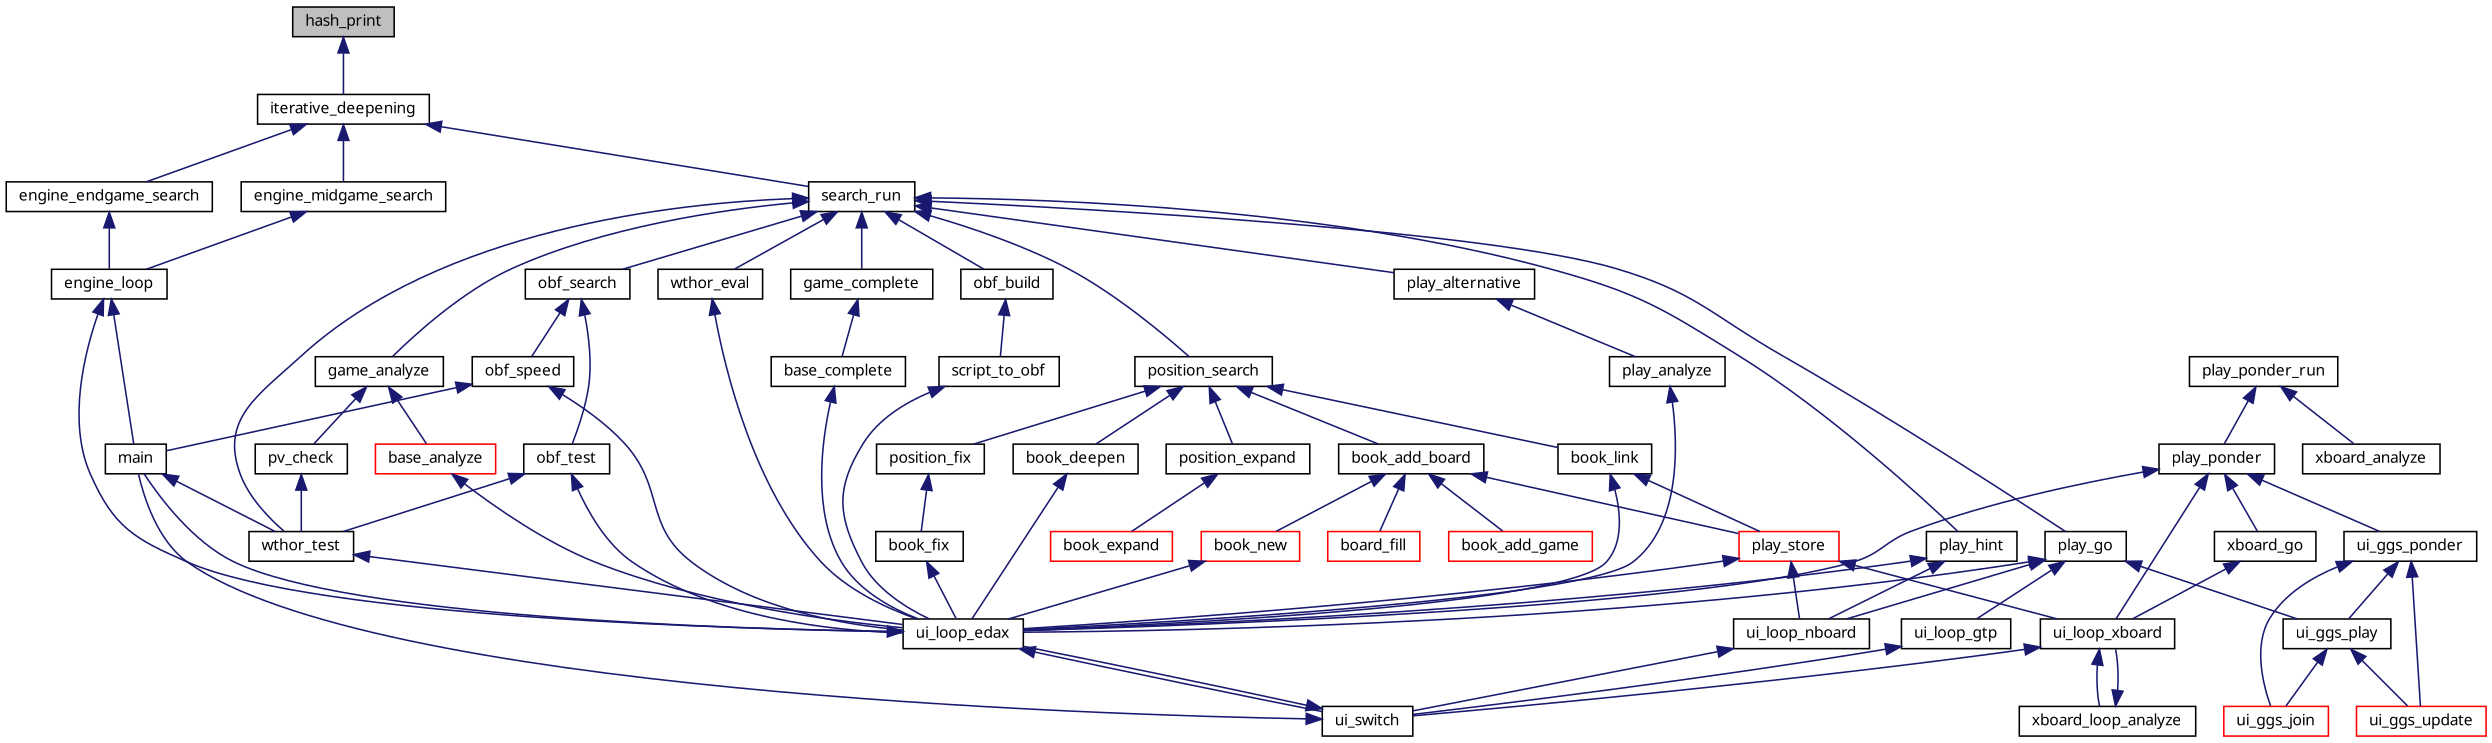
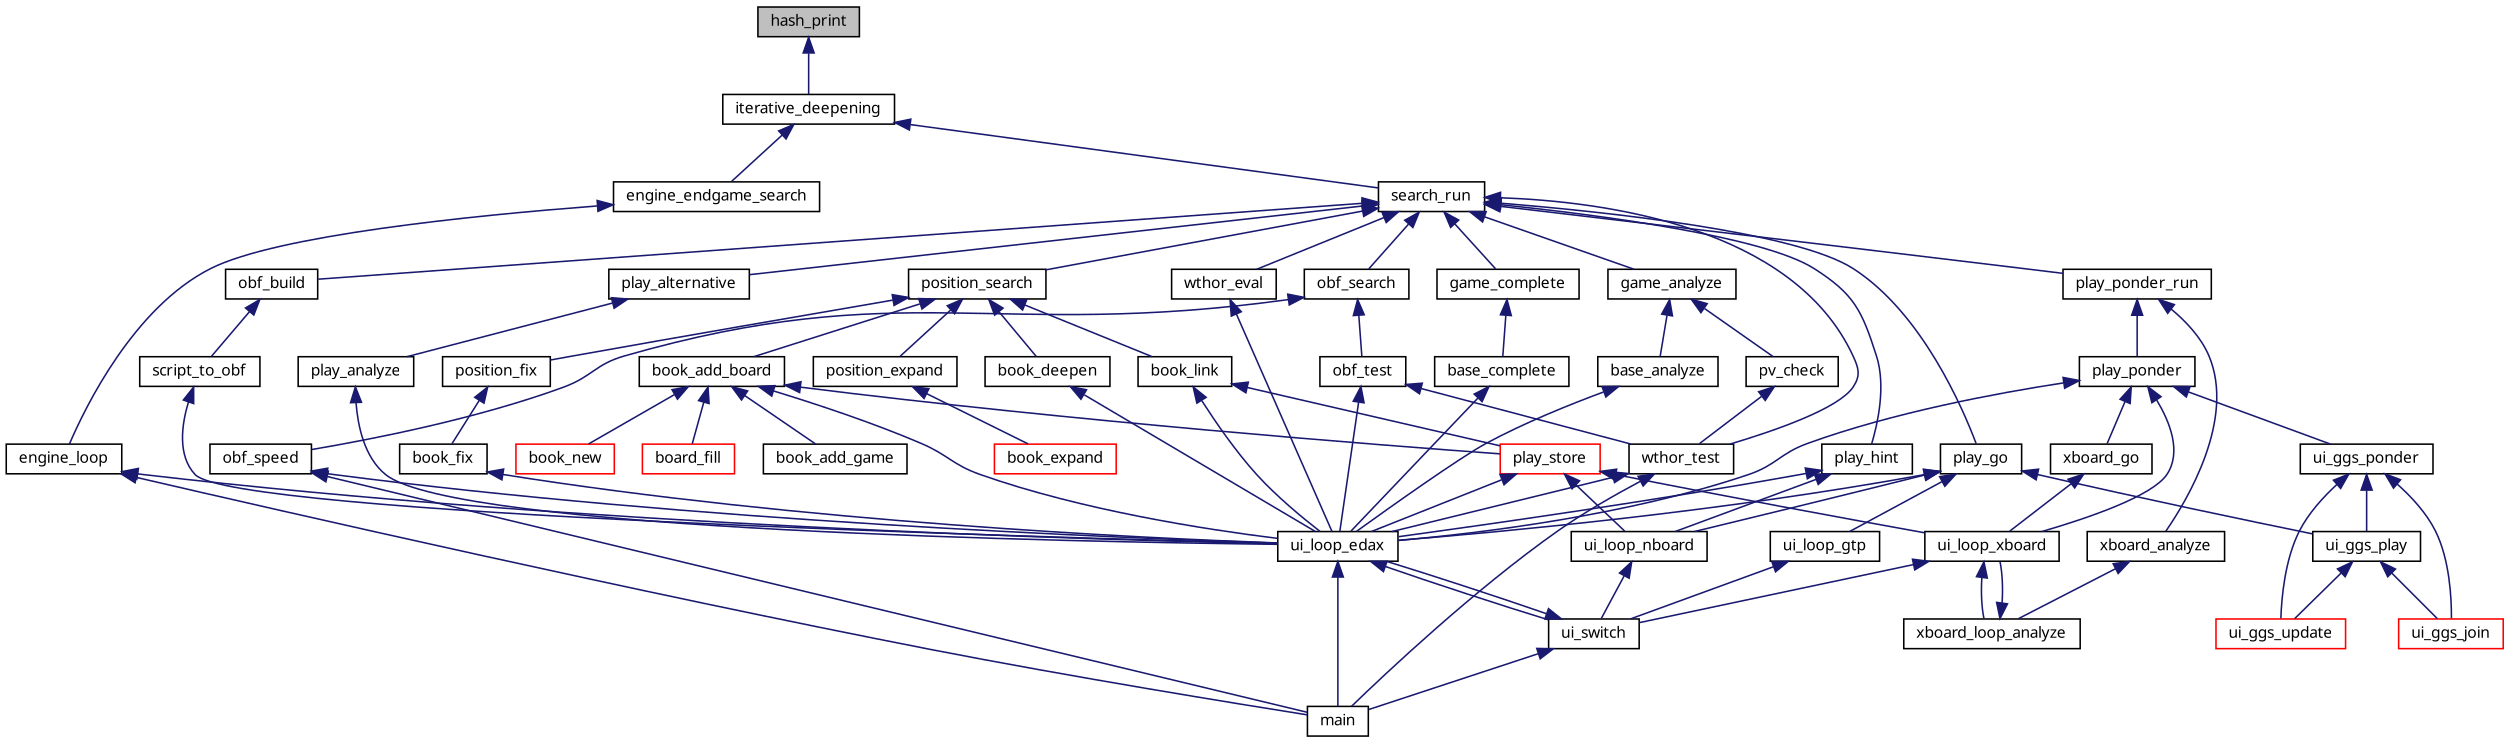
node "engine_midgame_search": removed
edge "play_ponder_run" -> "search_run": added
node "base_analyze": color red -> black
edge "wthor_test" -> "main": reversed
node "book_add_game": color red -> black
edge "ui_loop_edax" -> "book_new": now "ui_loop_edax" -> "book_add_board"
edge "xboard_loop_analyze" -> "xboard_analyze": added
